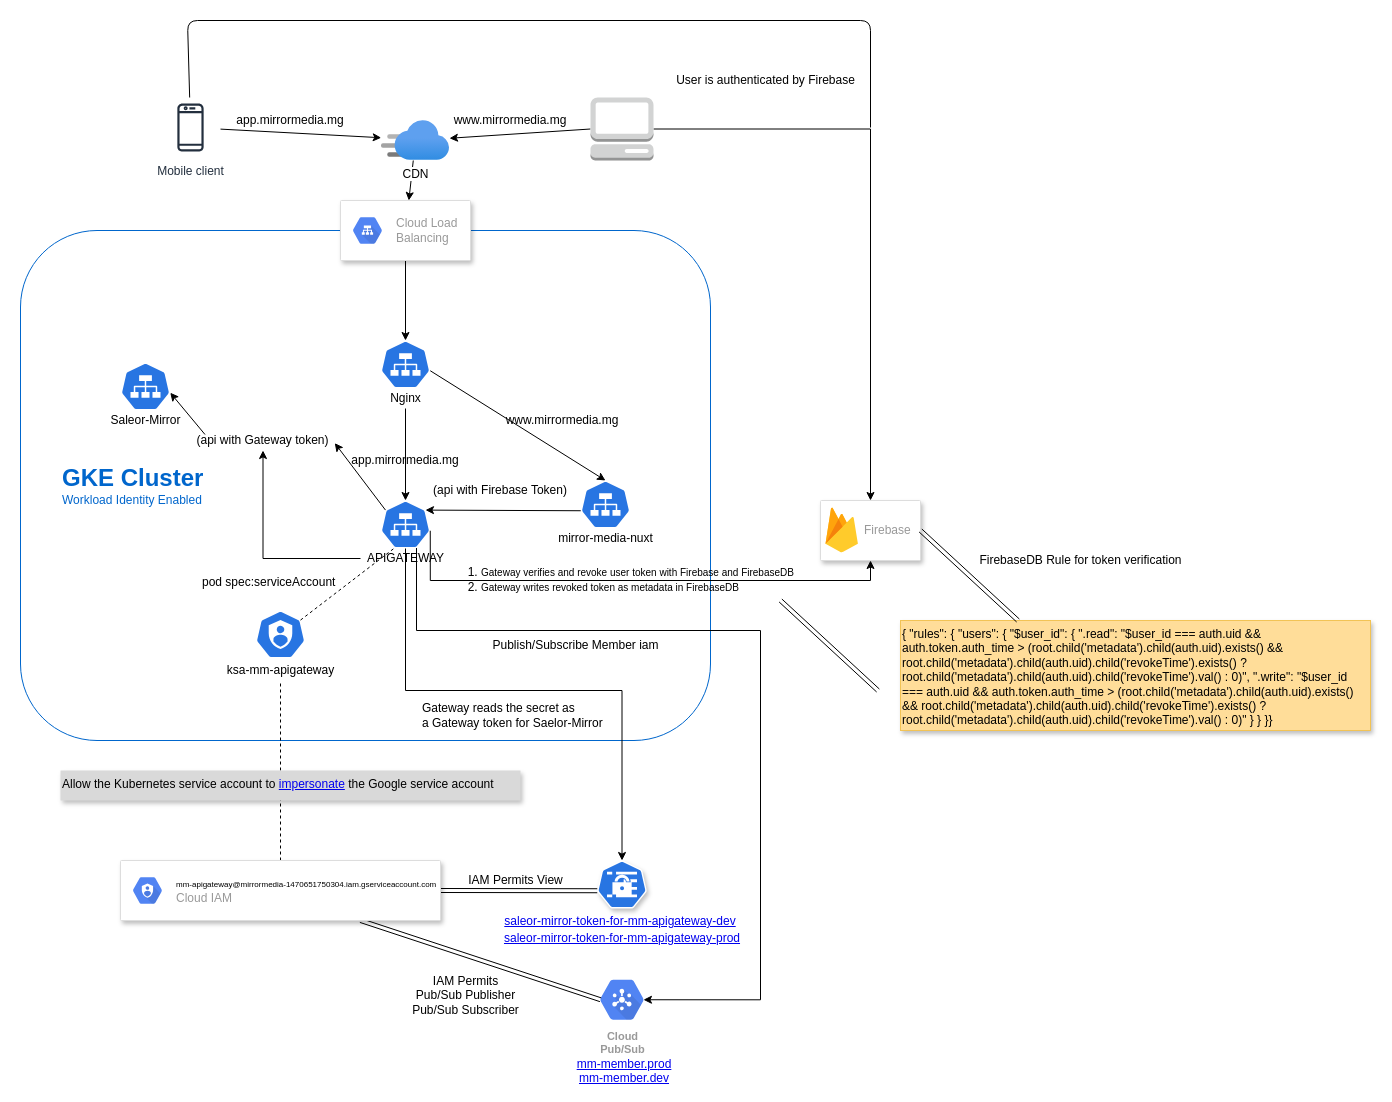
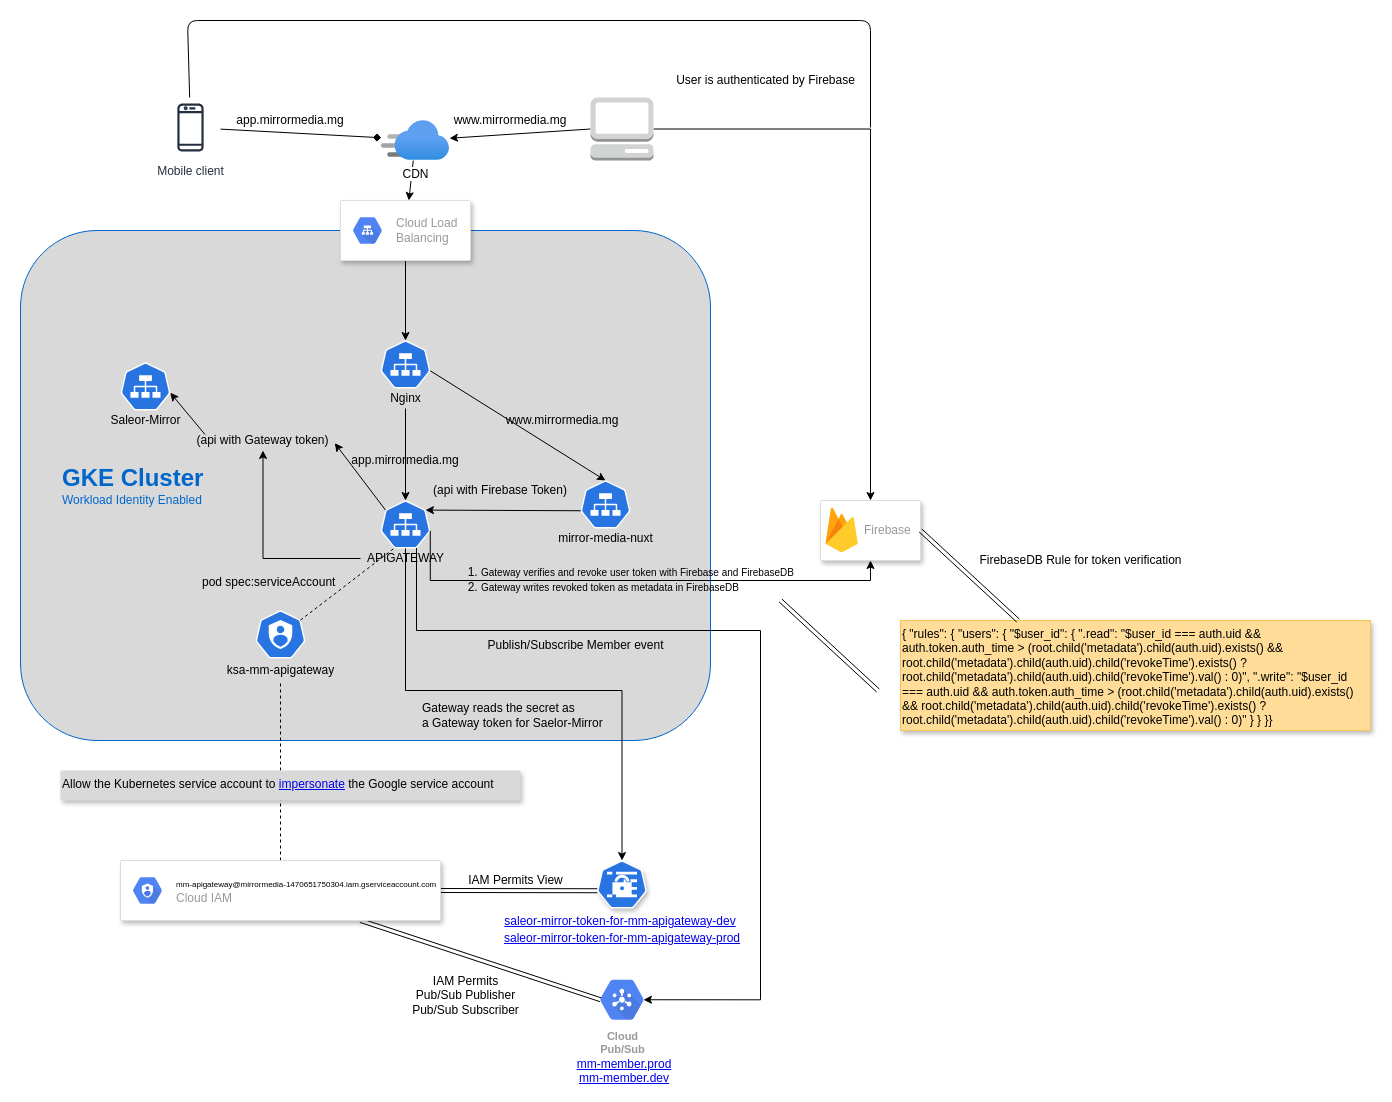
edge "Mobile client" -> "CDN": arrowhead classic -> diamond
node "GKE Cluster Workload Identity Enabled": fillcolor #ffffff -> #d9d9d9
node "Publish/Subscribe Member iam": label "Publish/Subscribe Member iam" -> "Publish/Subscribe Member event"
